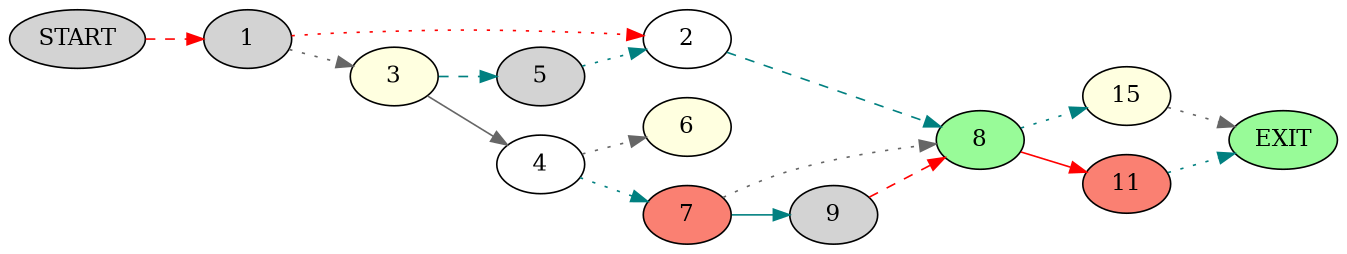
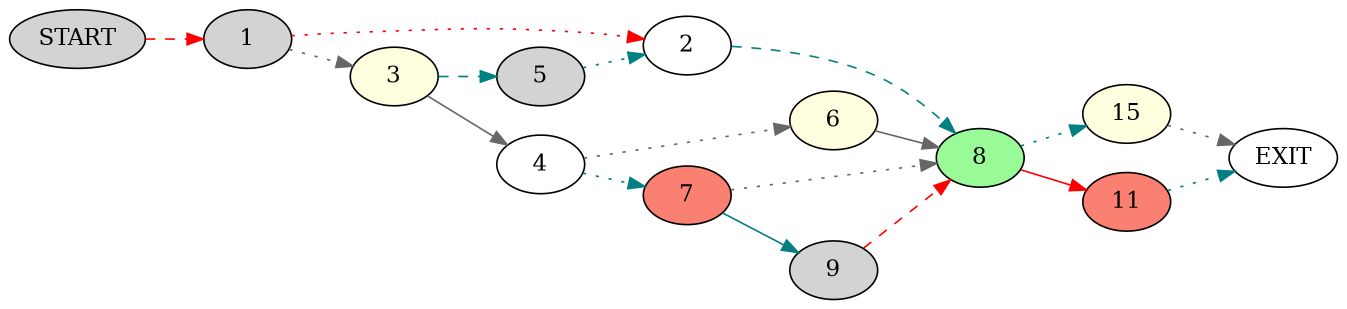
edge "6" -> "8": added
node "EXIT": fillcolor palegreen -> white
